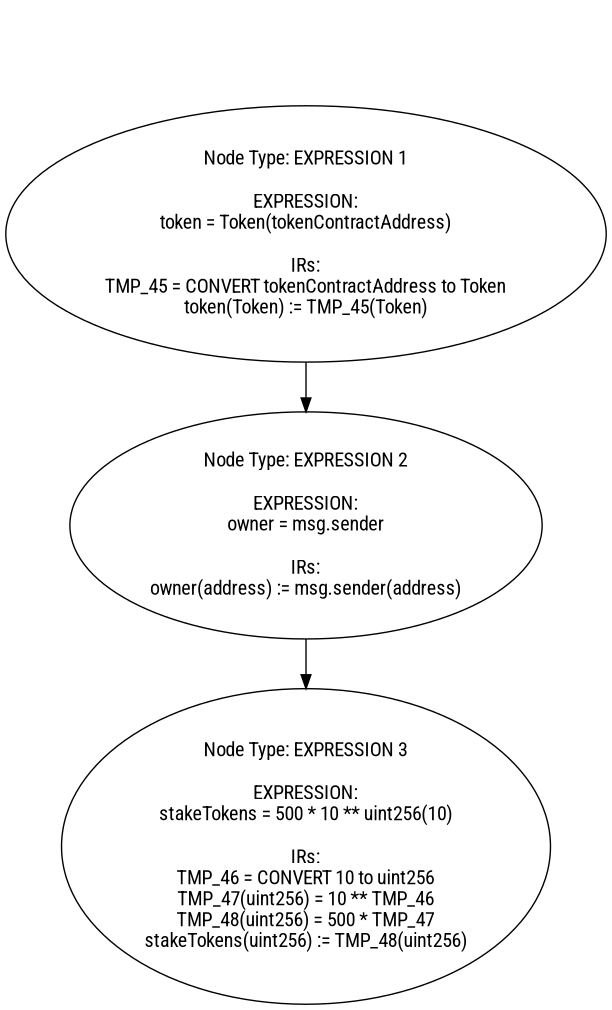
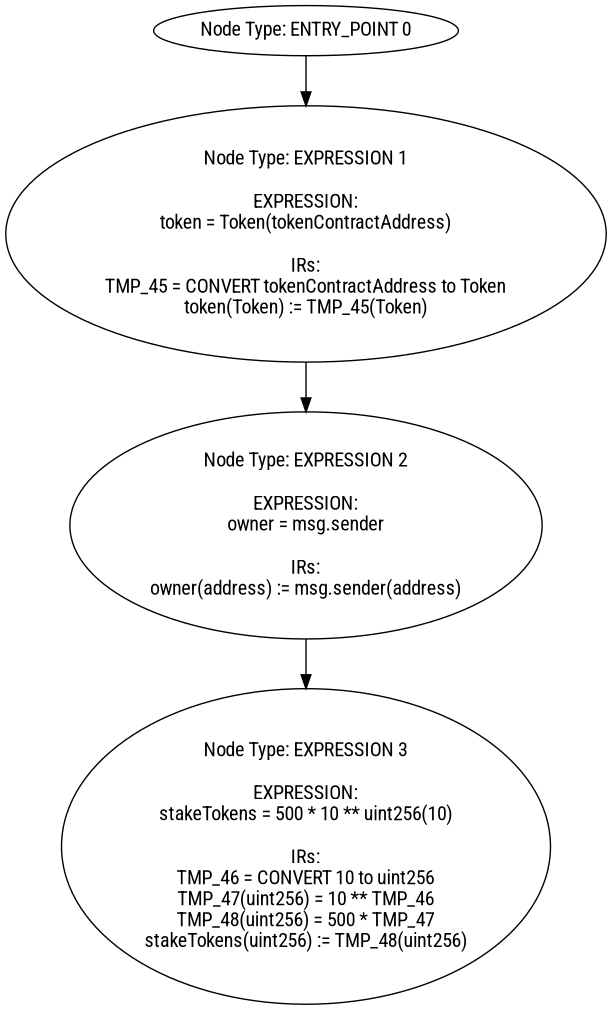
node "Node Type: ENTRY_POINT 0": added
